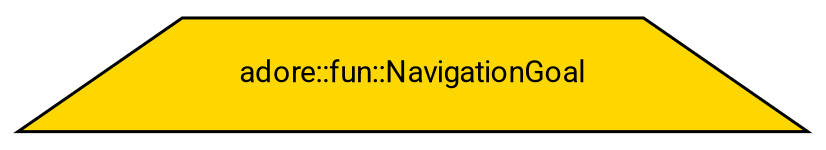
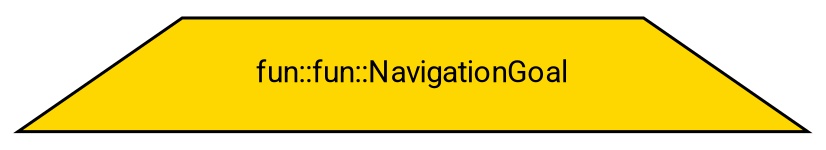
node "adore::fun::NavigationGoal": label "adore::fun::NavigationGoal" -> "fun::fun::NavigationGoal"
